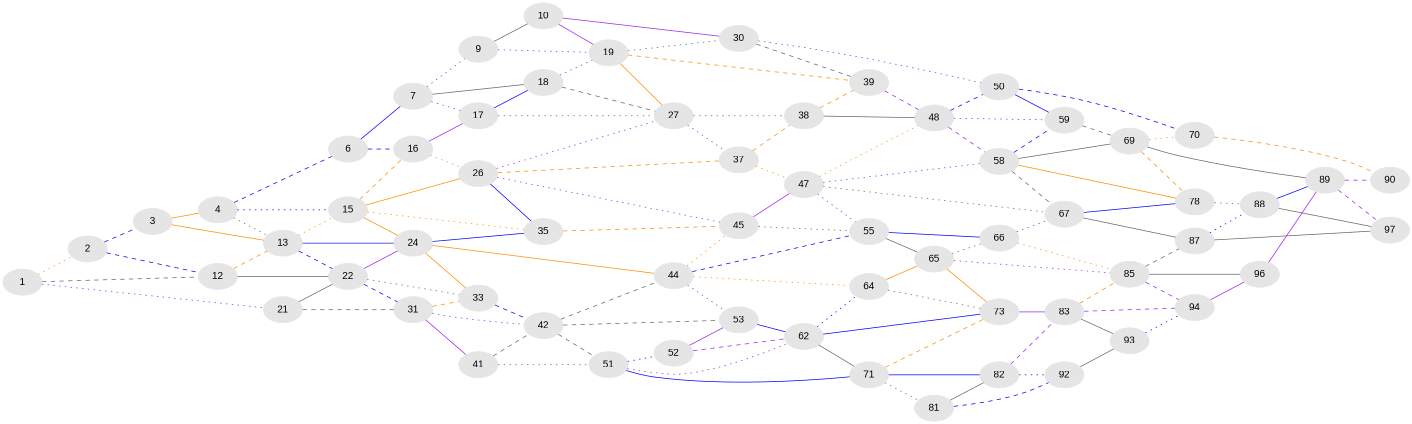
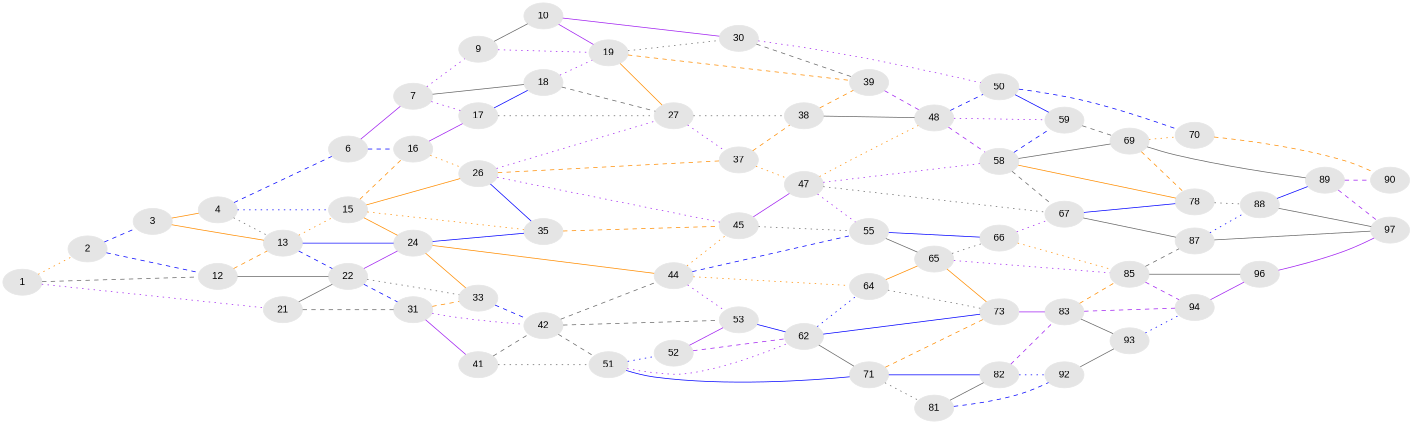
edge "7" -- "6": color blue -> purple
edge "89" -- "96": now "97" -- "96"
